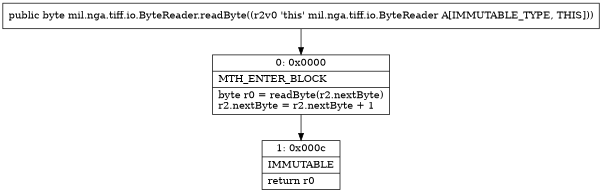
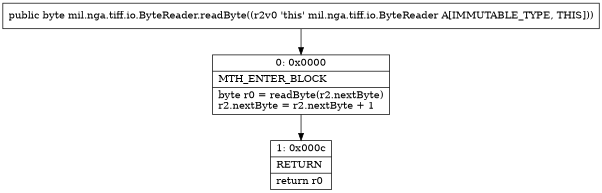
node "1: 0x000c": text "IMMUTABLE" -> "RETURN"
